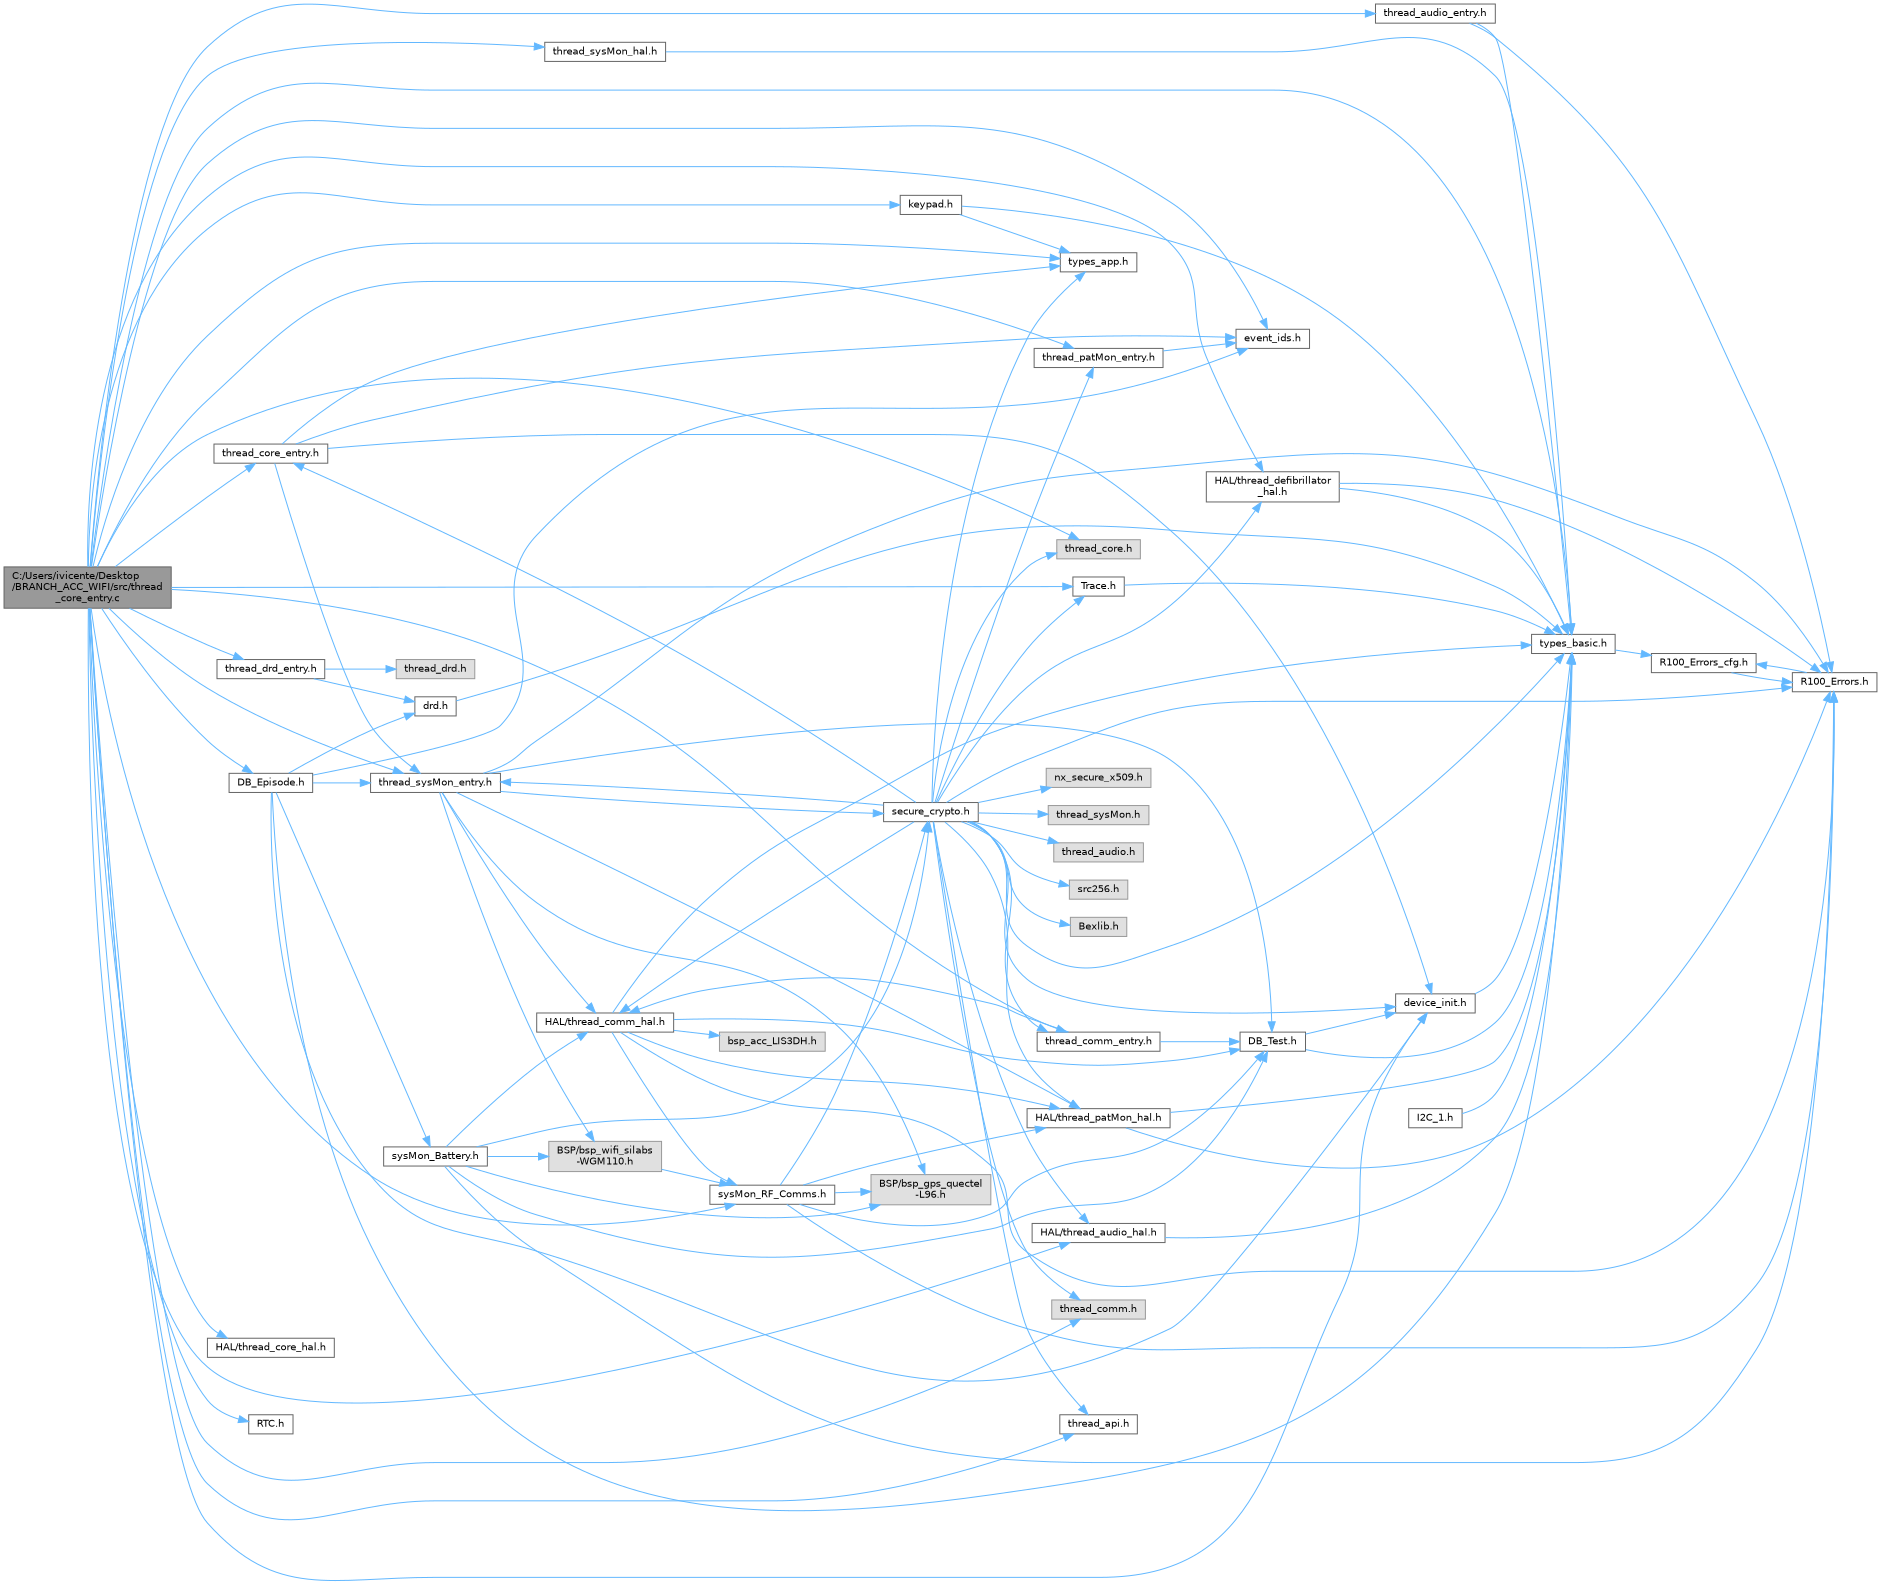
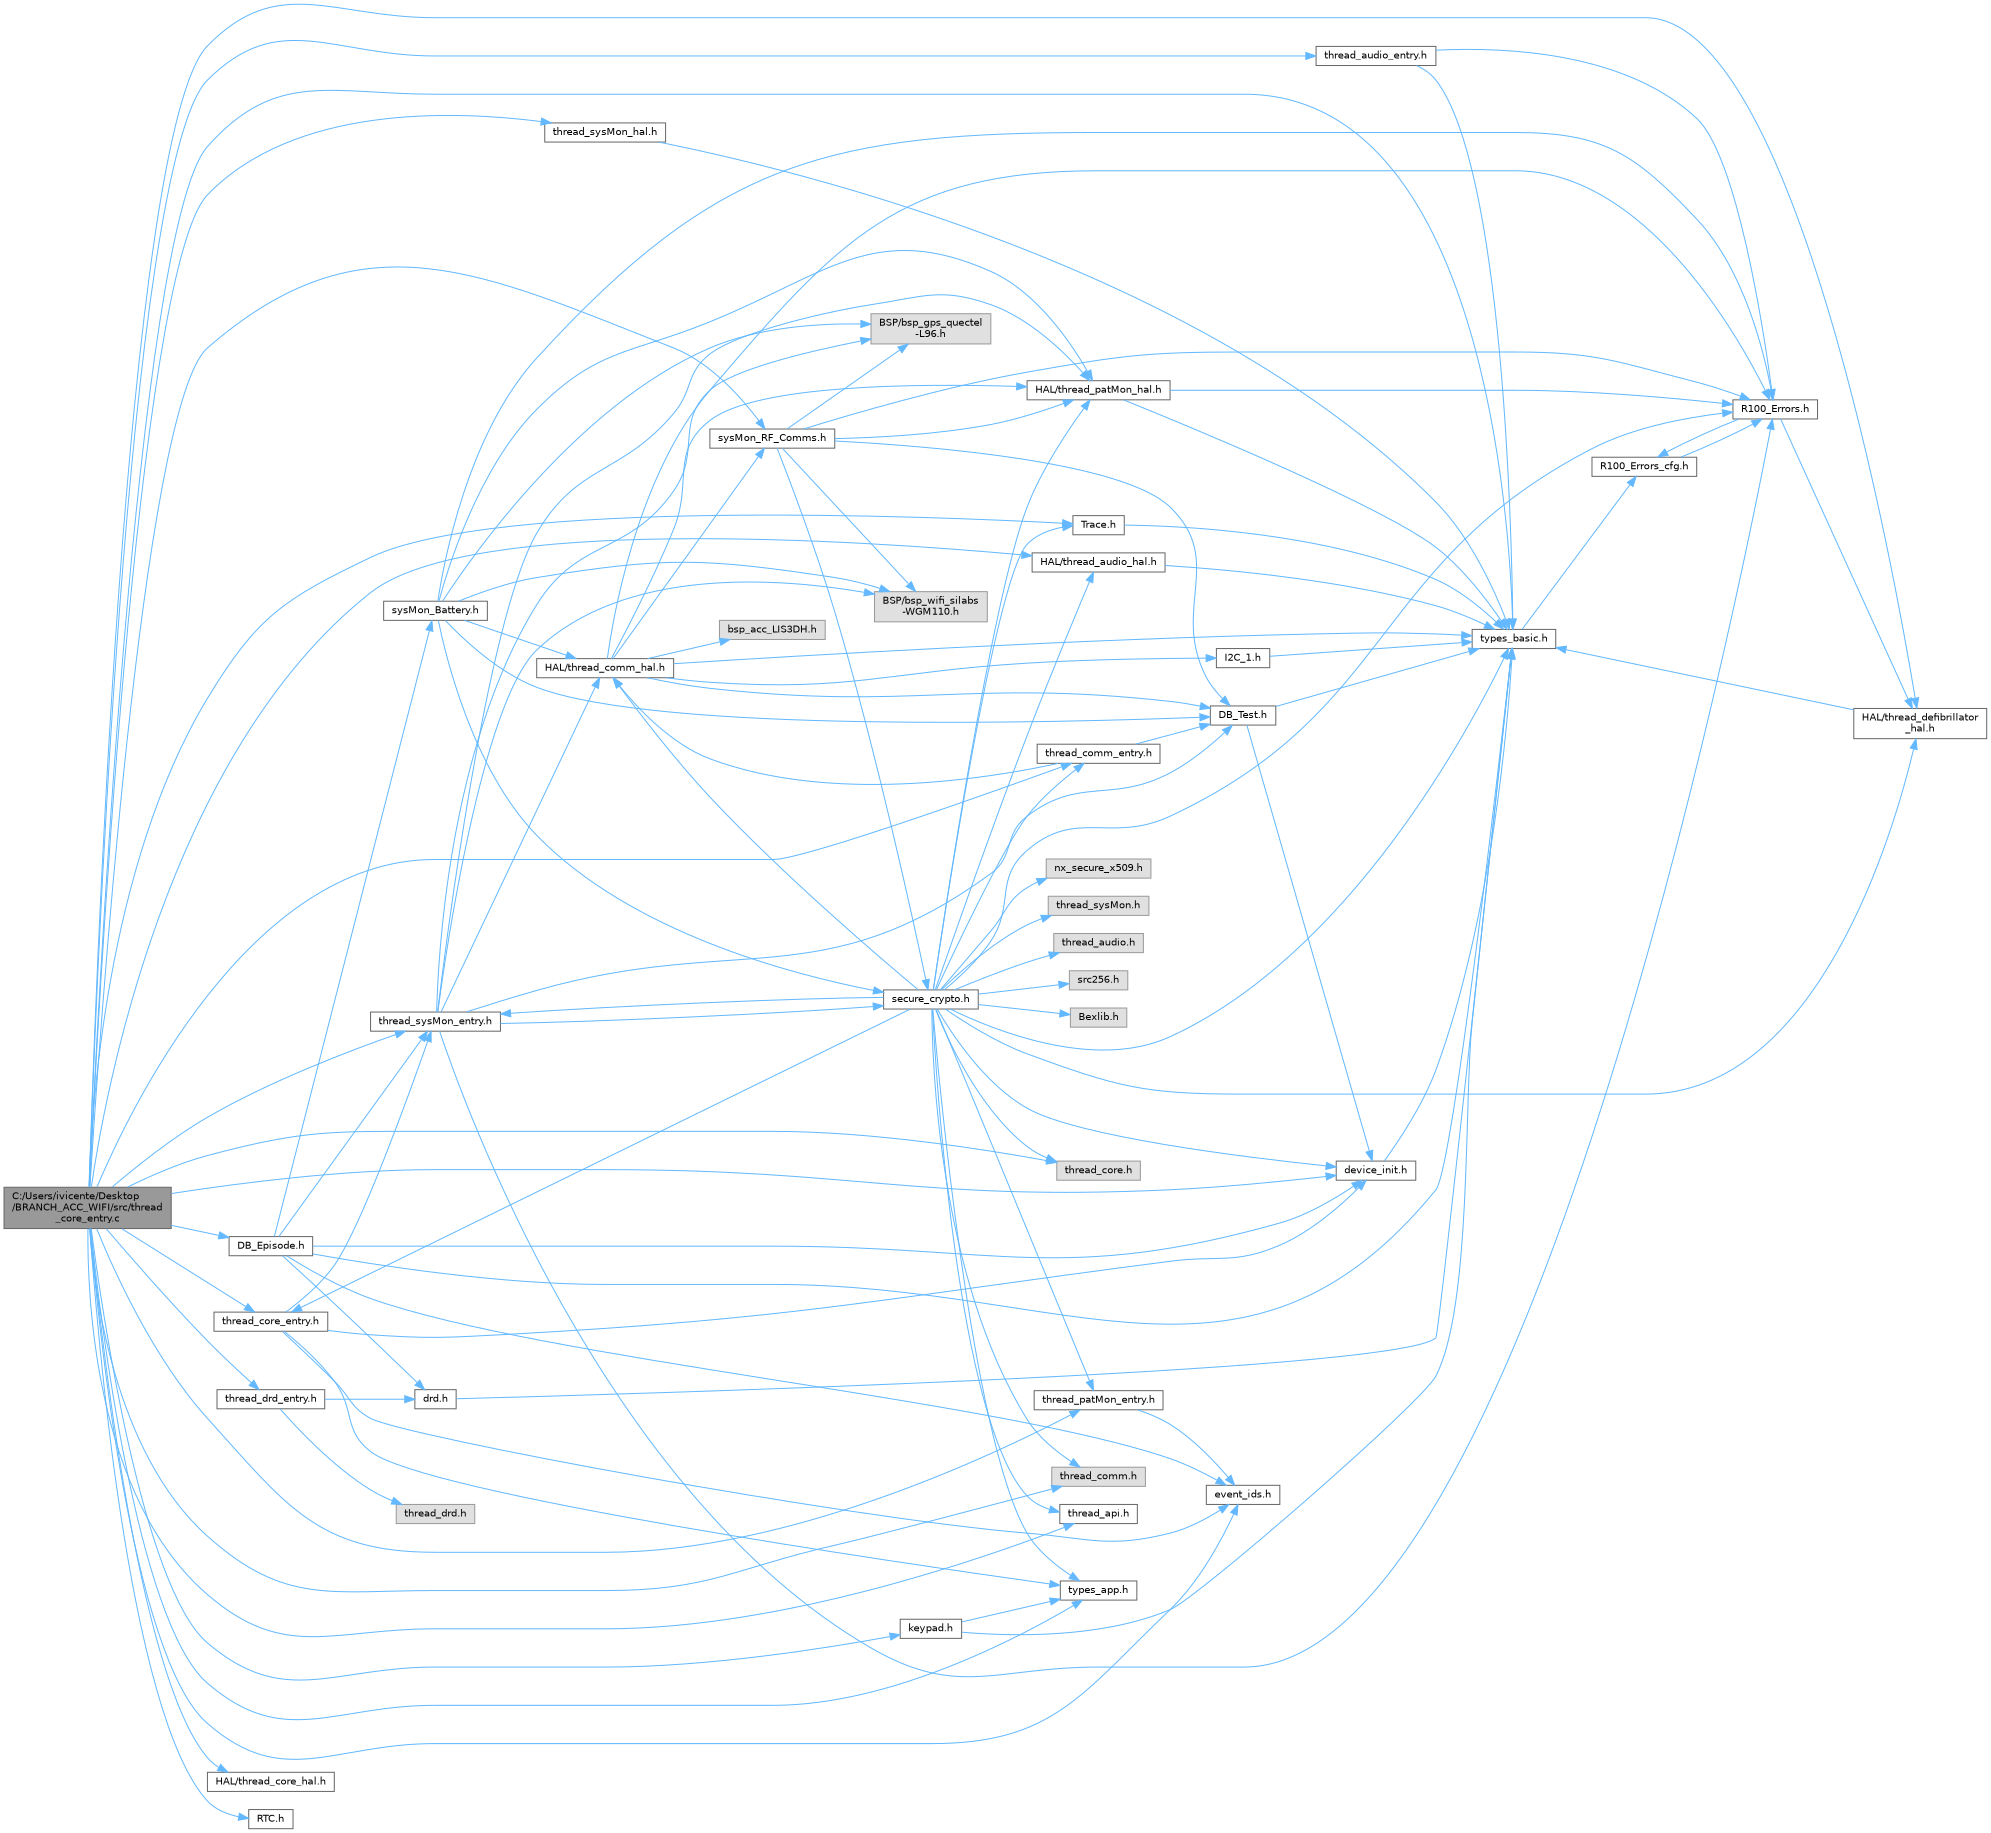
edge "sysMon_Battery.h" -> "HAL/thread_patMon_hal.h": added
edge "HAL/thread_defibrillator _hal.h" -> "R100_Errors.h": reversed
edge "HAL/thread_comm_hal.h" -> "I2C_1.h": added
edge "BSP/bsp_wifi_silabs -WGM110.h" -> "sysMon_RF_Comms.h": reversed
